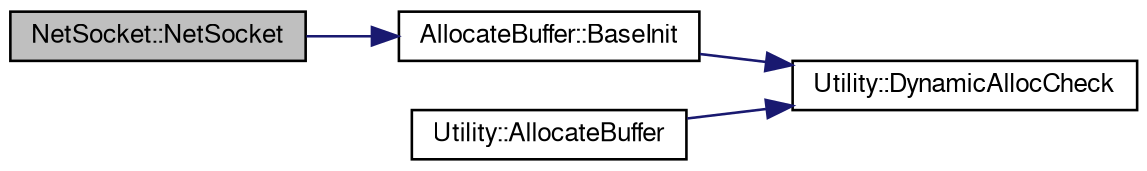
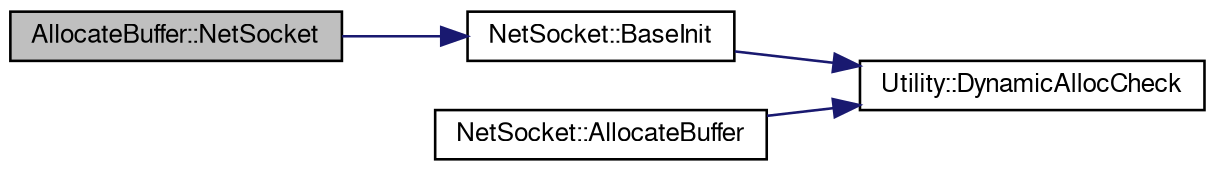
node "NetSocket::NetSocket": label "NetSocket::NetSocket" -> "AllocateBuffer::NetSocket"
node "AllocateBuffer::BaseInit": label "AllocateBuffer::BaseInit" -> "NetSocket::BaseInit"
node "Utility::AllocateBuffer": label "Utility::AllocateBuffer" -> "NetSocket::AllocateBuffer"
